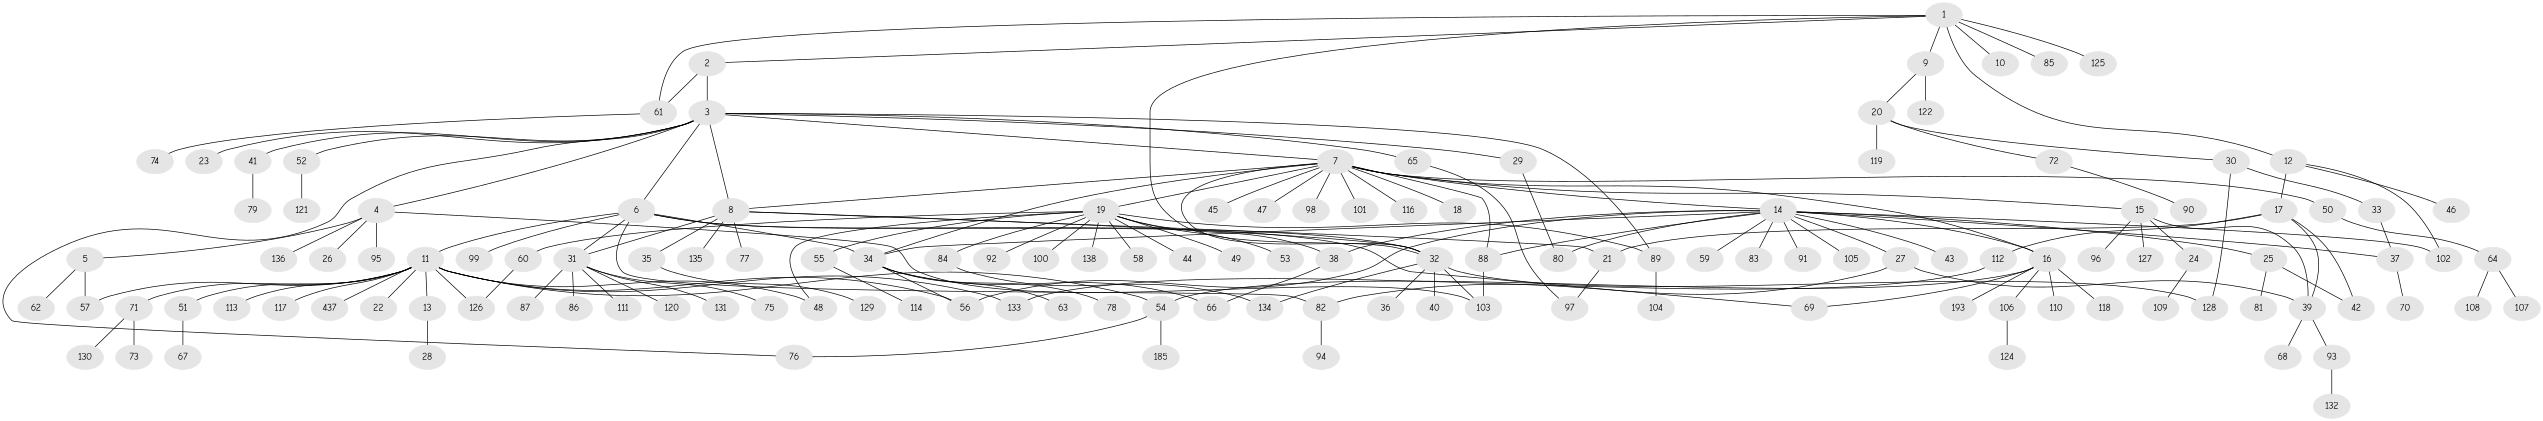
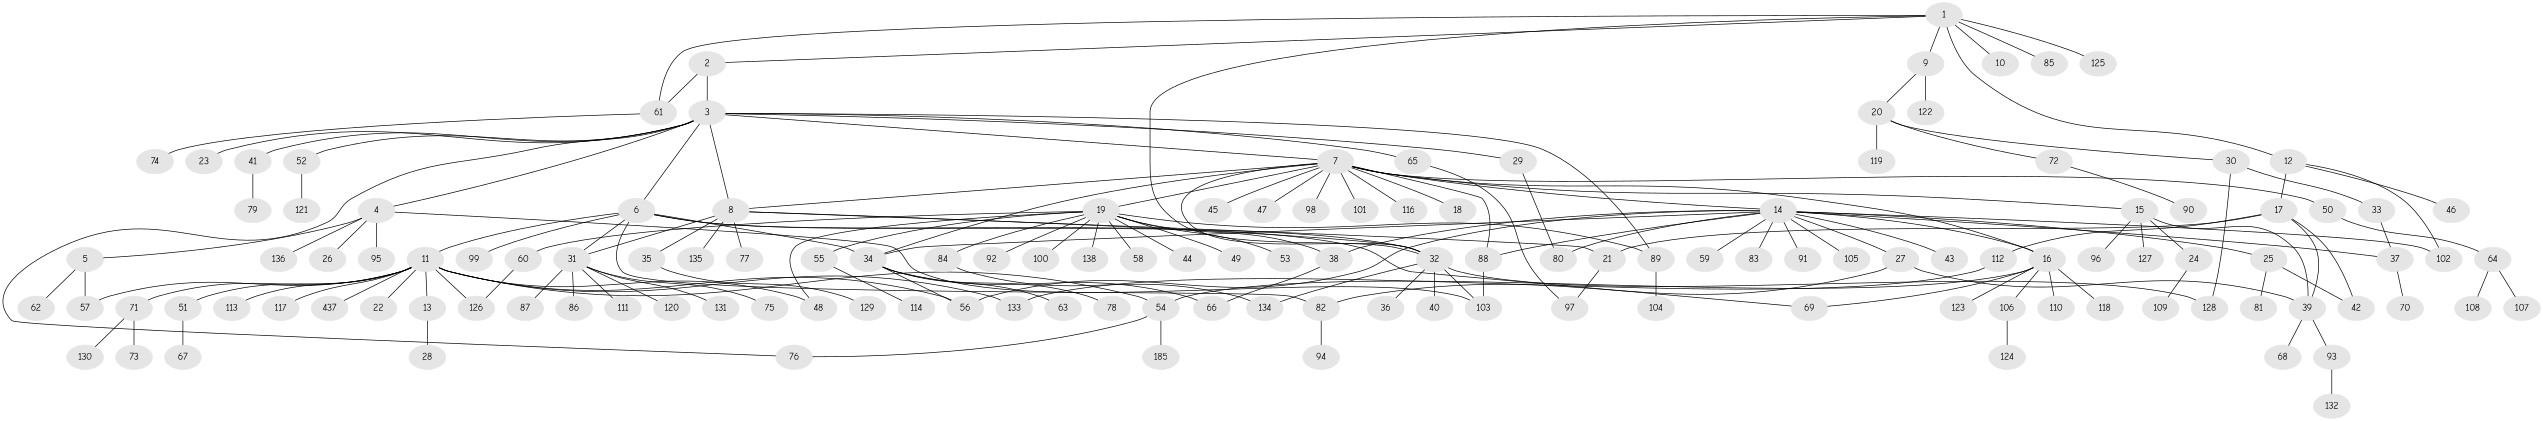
node "193": label "193" -> "123"
